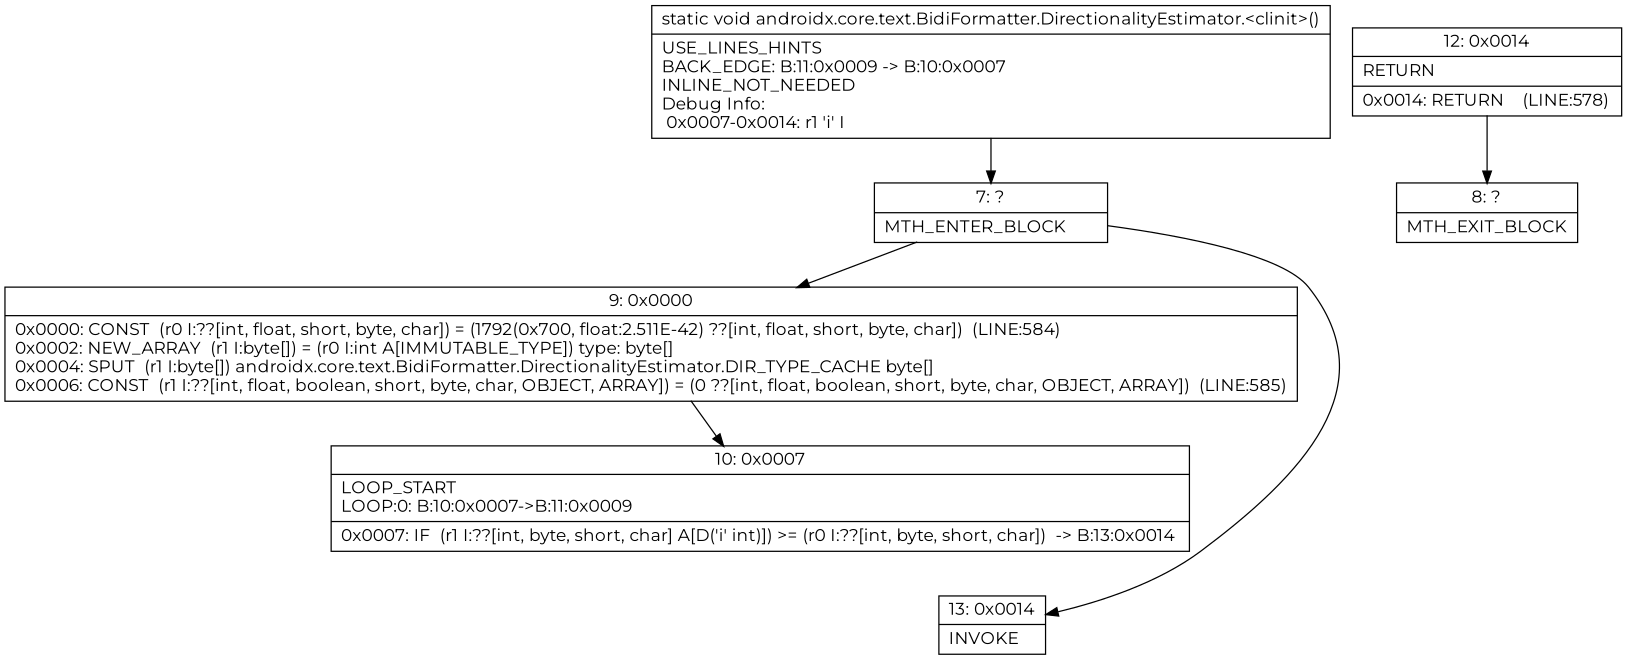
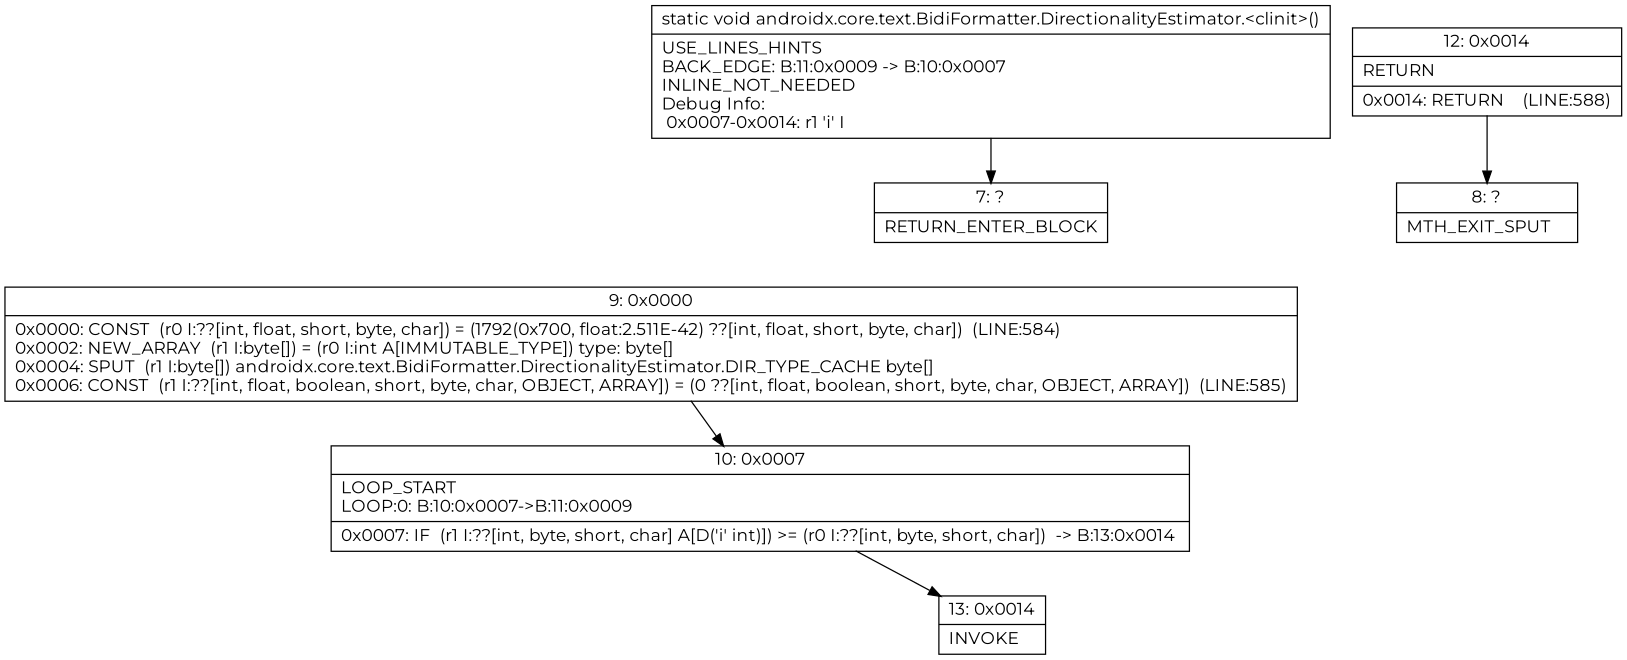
node "12: 0x0014": text "0x0014: RETURN    (LINE:578)" -> "0x0014: RETURN    (LINE:588)"
node "7: ?": text "MTH_ENTER_BLOCK" -> "RETURN_ENTER_BLOCK"
node "8: ?": text "MTH_EXIT_BLOCK" -> "MTH_EXIT_SPUT"
edge "7: ?" -> "9: 0x0000": removed
edge "7: ?" -> "13: 0x0014": now "10: 0x0007" -> "13: 0x0014"
